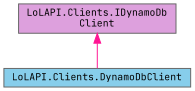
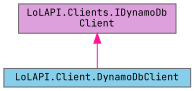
node "LoLAPI.Clients.DynamoDbClient": label "LoLAPI.Clients.DynamoDbClient" -> "LoLAPI.Client.DynamoDbClient"
